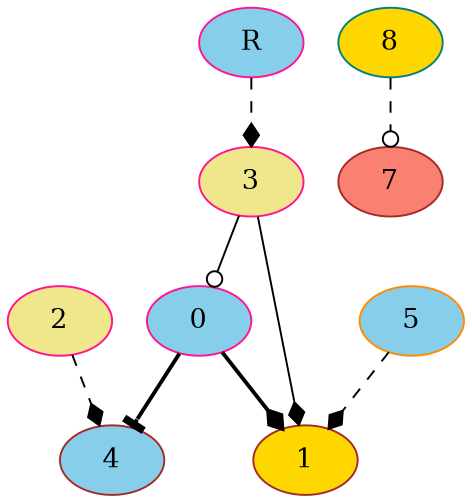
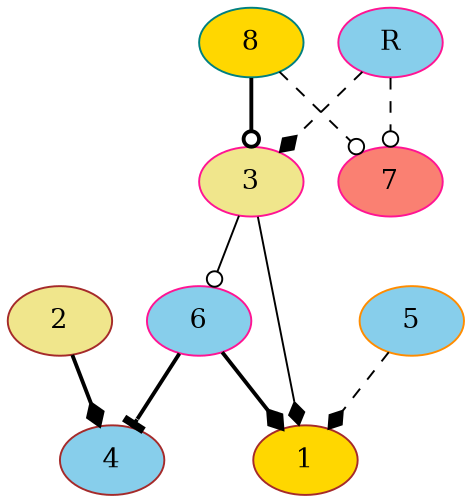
edge "8" -> "3": added
edge "R" -> "7": added
node "7": color brown -> deeppink
node "2": color deeppink -> brown
node "0": label "0" -> "6"
edge "2" -> "4": style dashed -> bold
